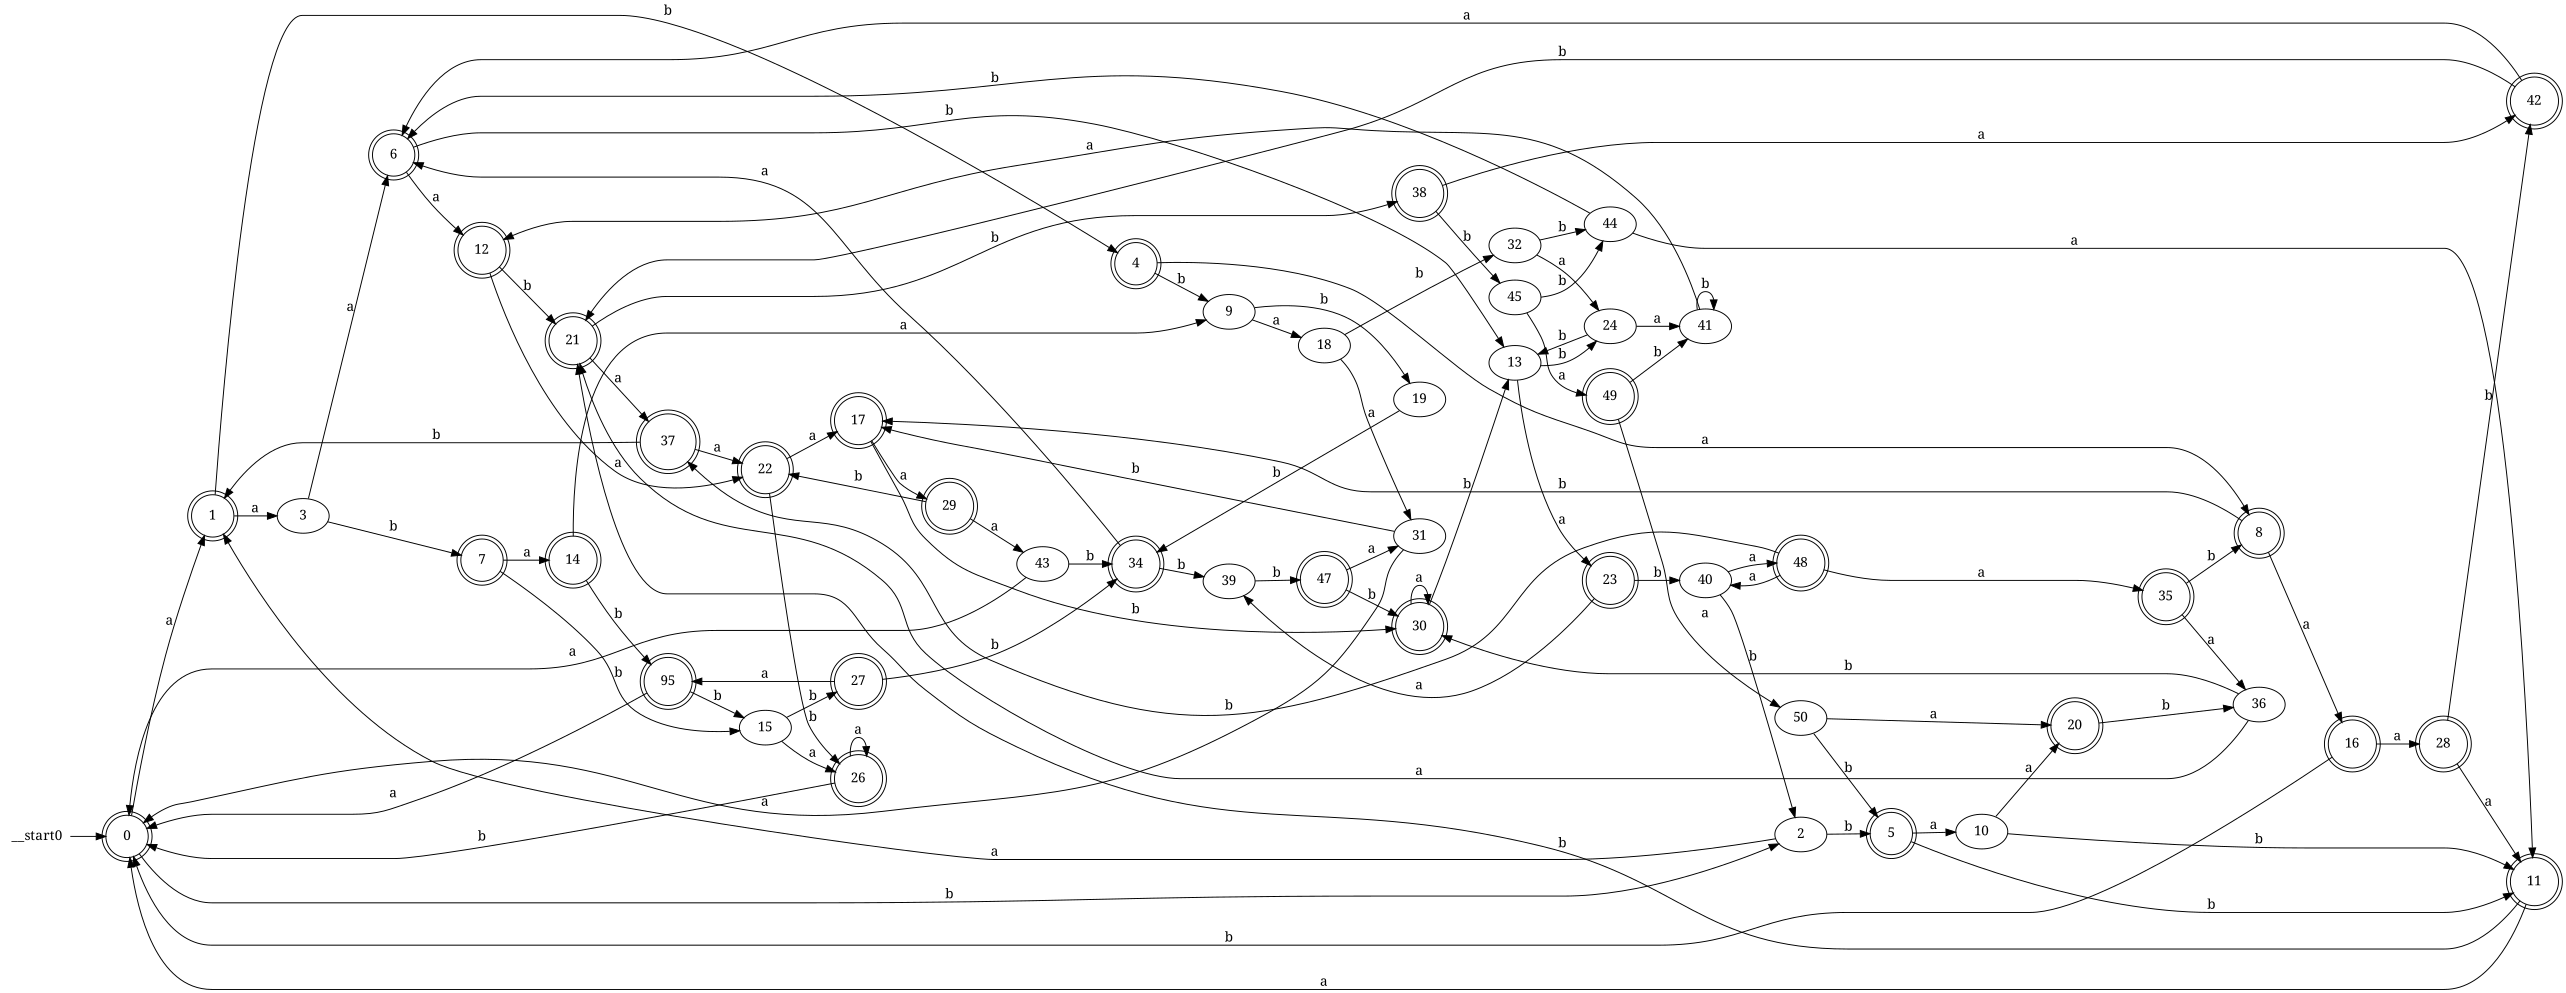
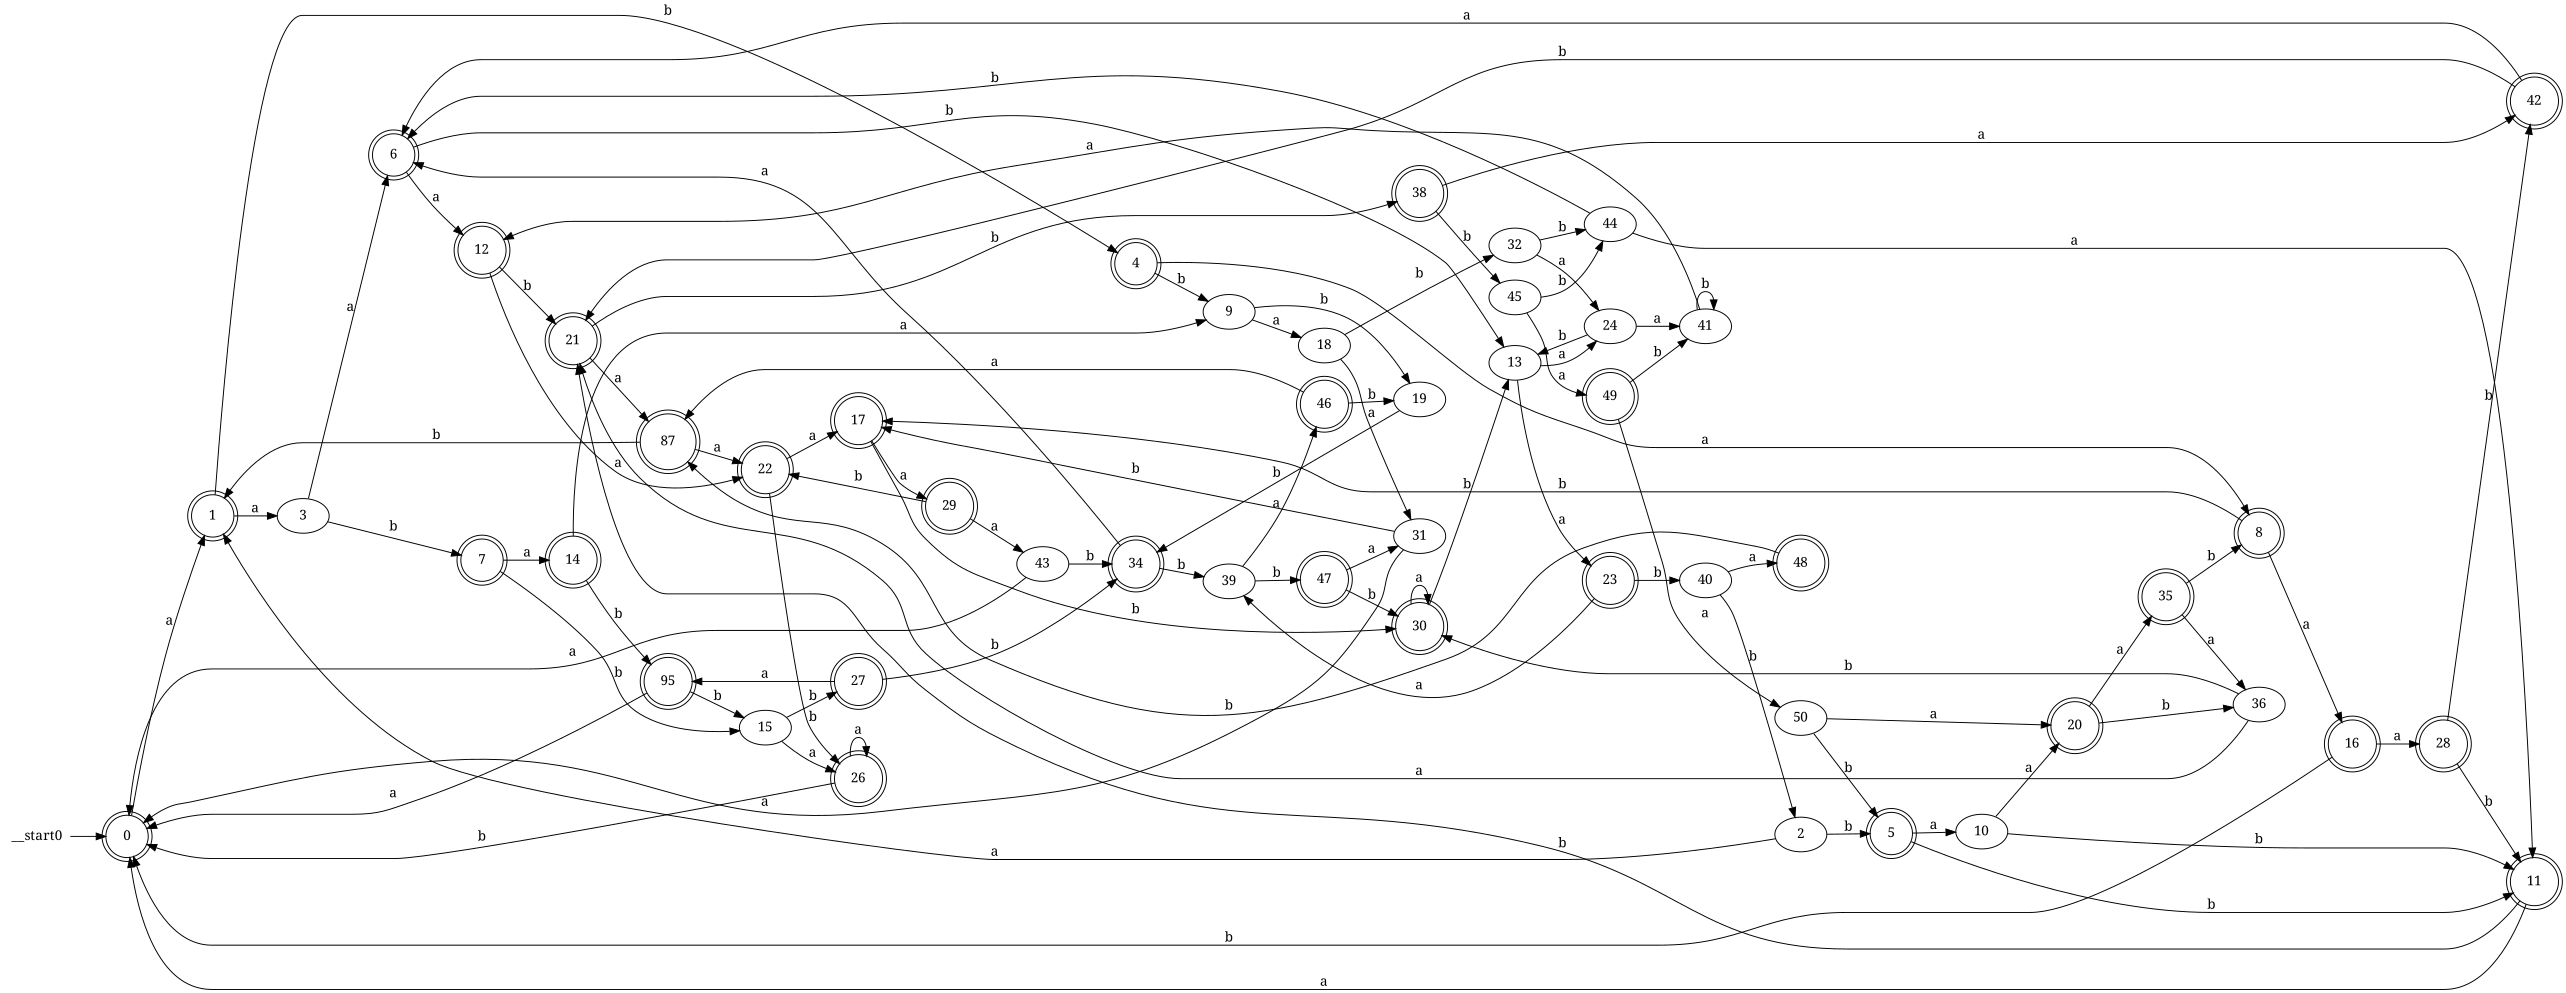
edge "13" -> "24": label "b" -> "a"
node "46": added
node "37": label "37" -> "87"
edge "48" -> "35": now "20" -> "35"
edge "48" -> "40": removed, label "a"
edge "28" -> "11": label "a" -> "b"
edge "0" -> "2": removed, label "b"
